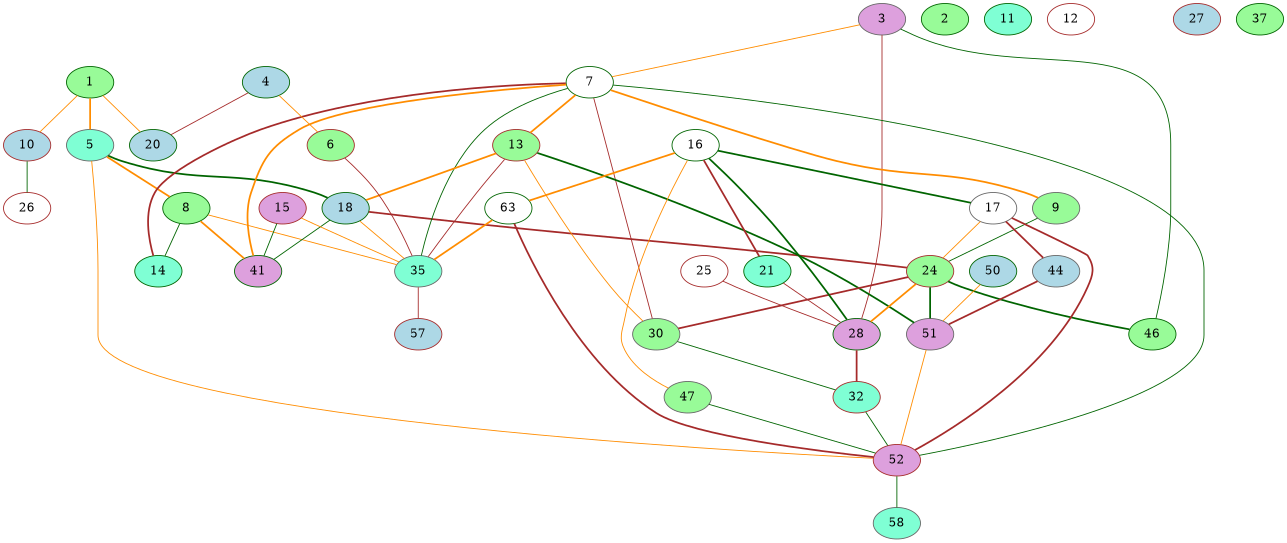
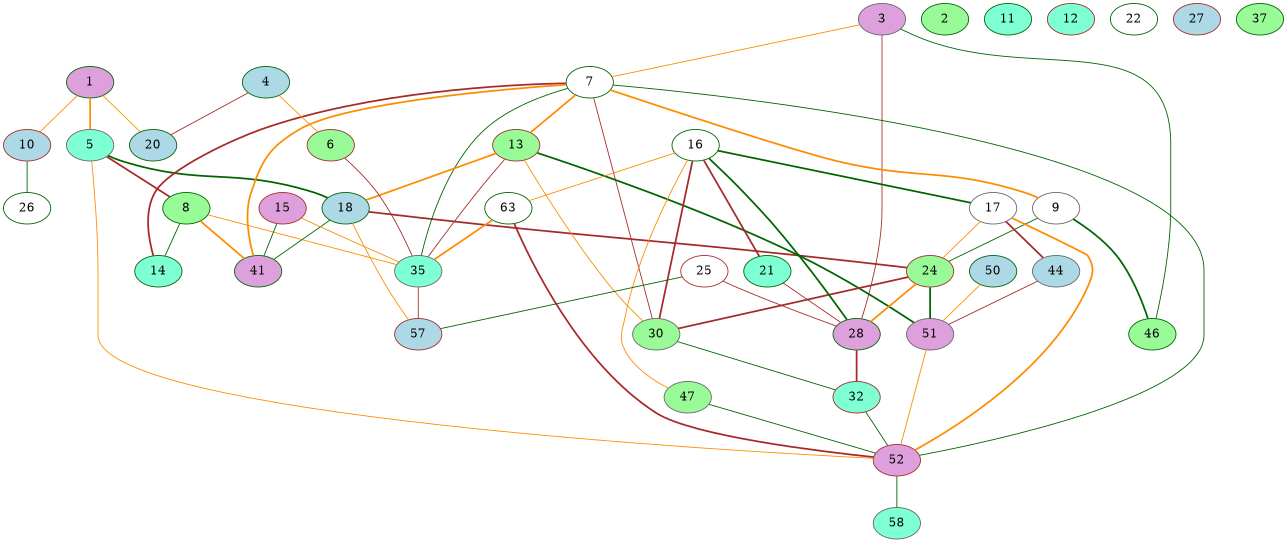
node "12": fillcolor white -> aquamarine
node "22": added
node "1": fillcolor palegreen -> plum
edge "5" -- "8": color darkorange -> brown
edge "16" -- "63": style bold -> solid
node "26": color brown -> darkgreen
node "9": fillcolor palegreen -> white
edge "16" -- "30": added
edge "18" -- "35": now "18" -- "57"
edge "25" -- "57": added
edge "44" -- "51": style bold -> solid
edge "24" -- "46": now "9" -- "46"
edge "17" -- "52": color brown -> darkorange
